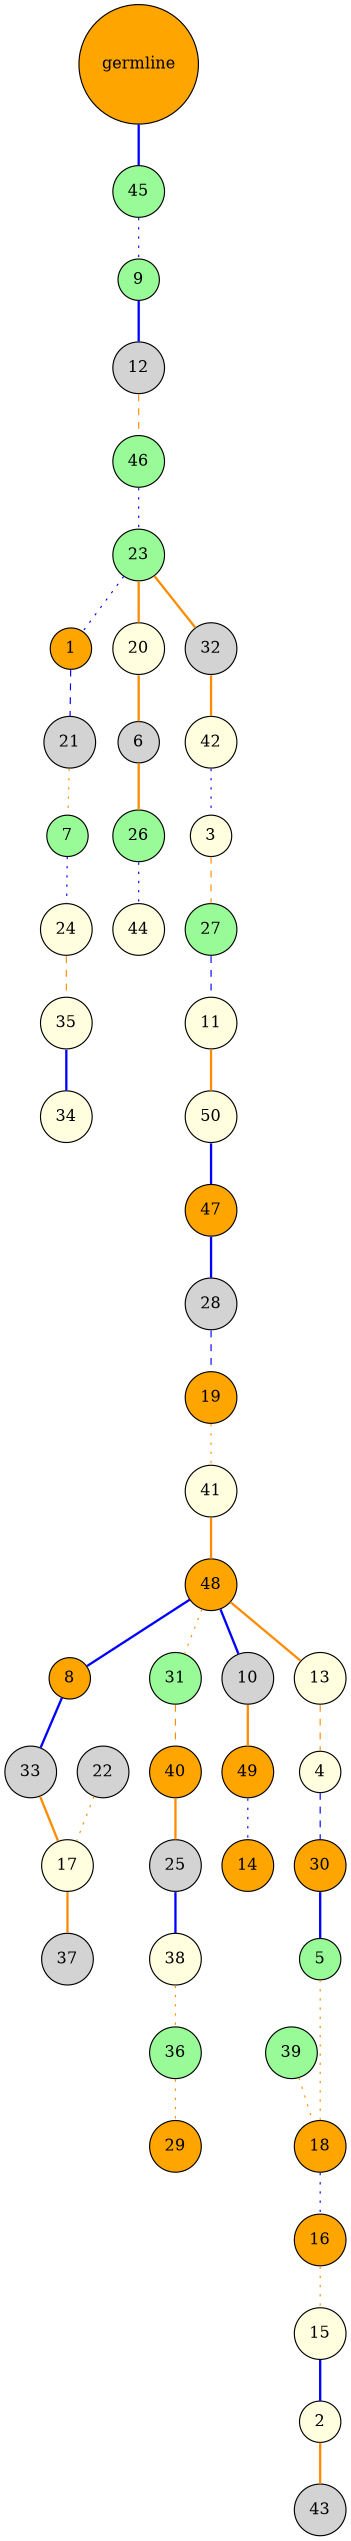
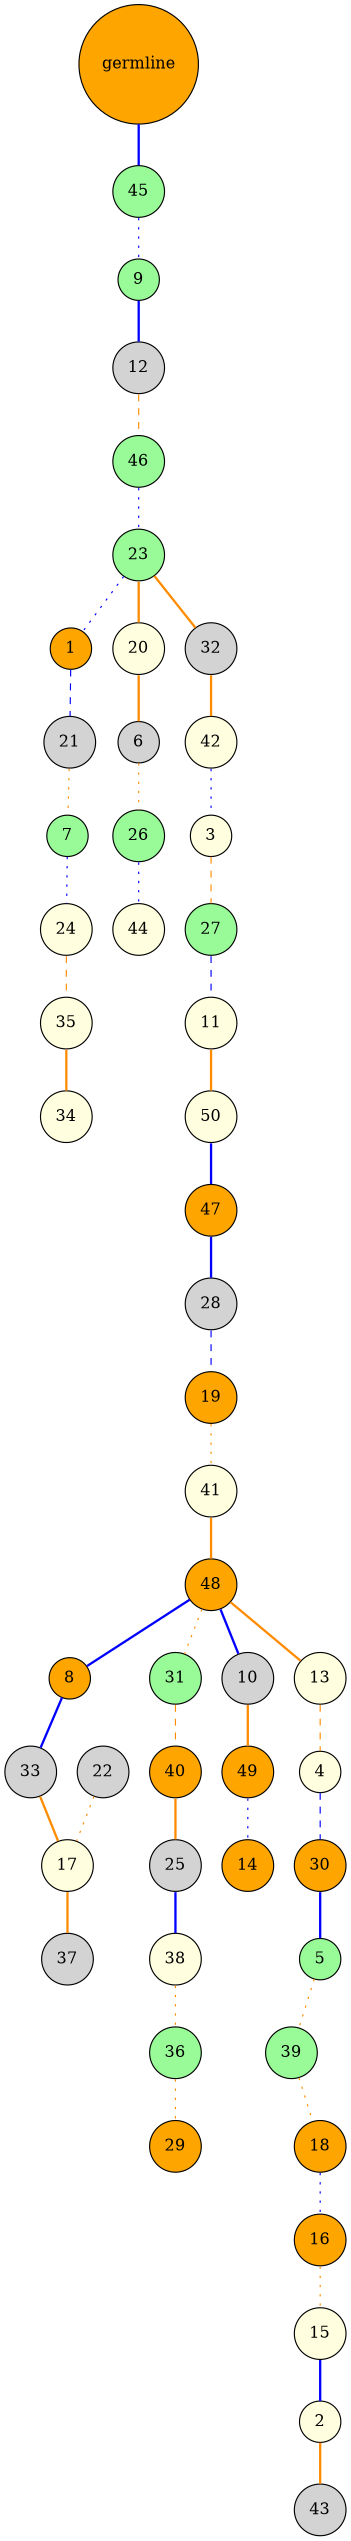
edge "6" -- "26": style bold -> dotted
edge "35" -- "34": color blue -> darkorange
edge "5" -- "18": now "5" -- "39"
